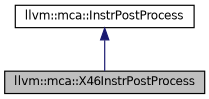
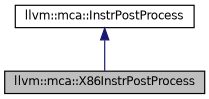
node "llvm::mca::X46InstrPostProcess": label "llvm::mca::X46InstrPostProcess" -> "llvm::mca::X86InstrPostProcess"
